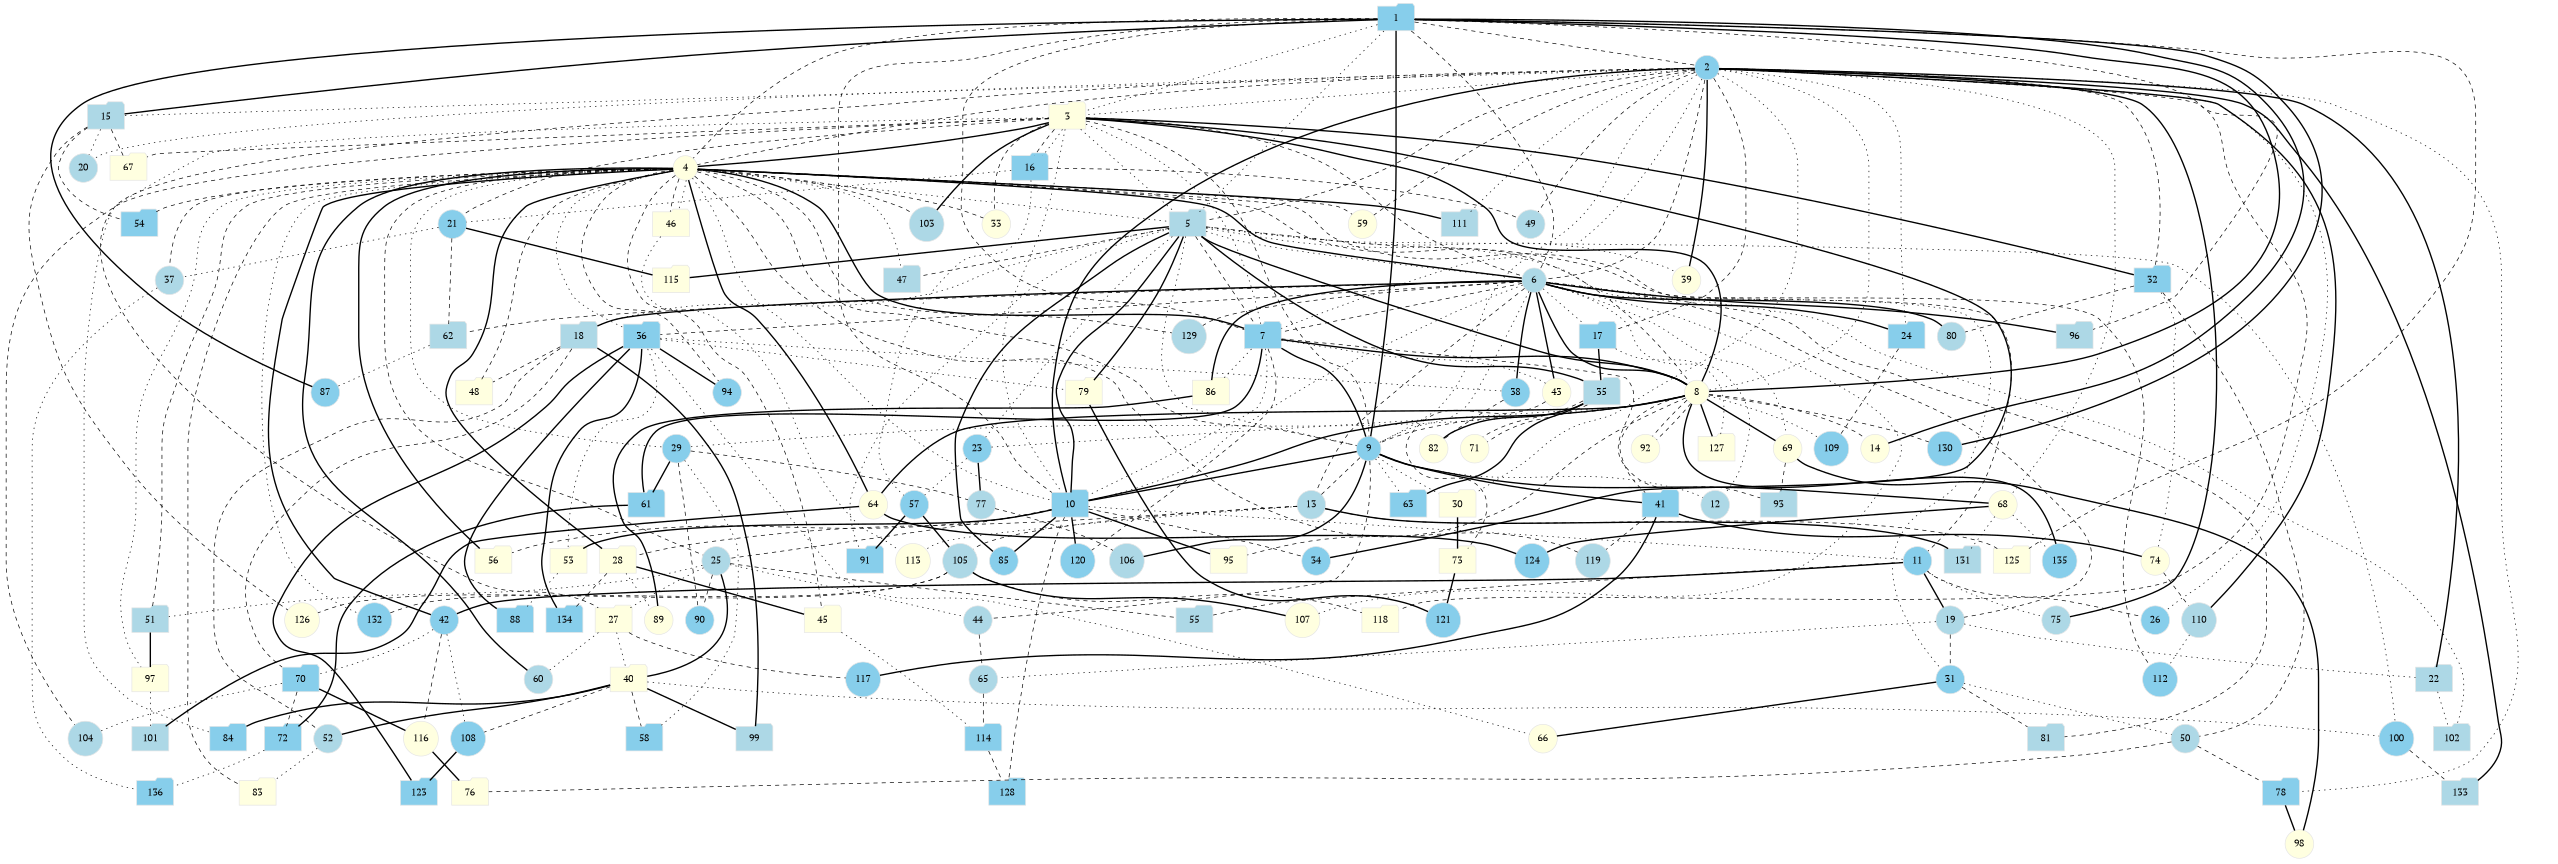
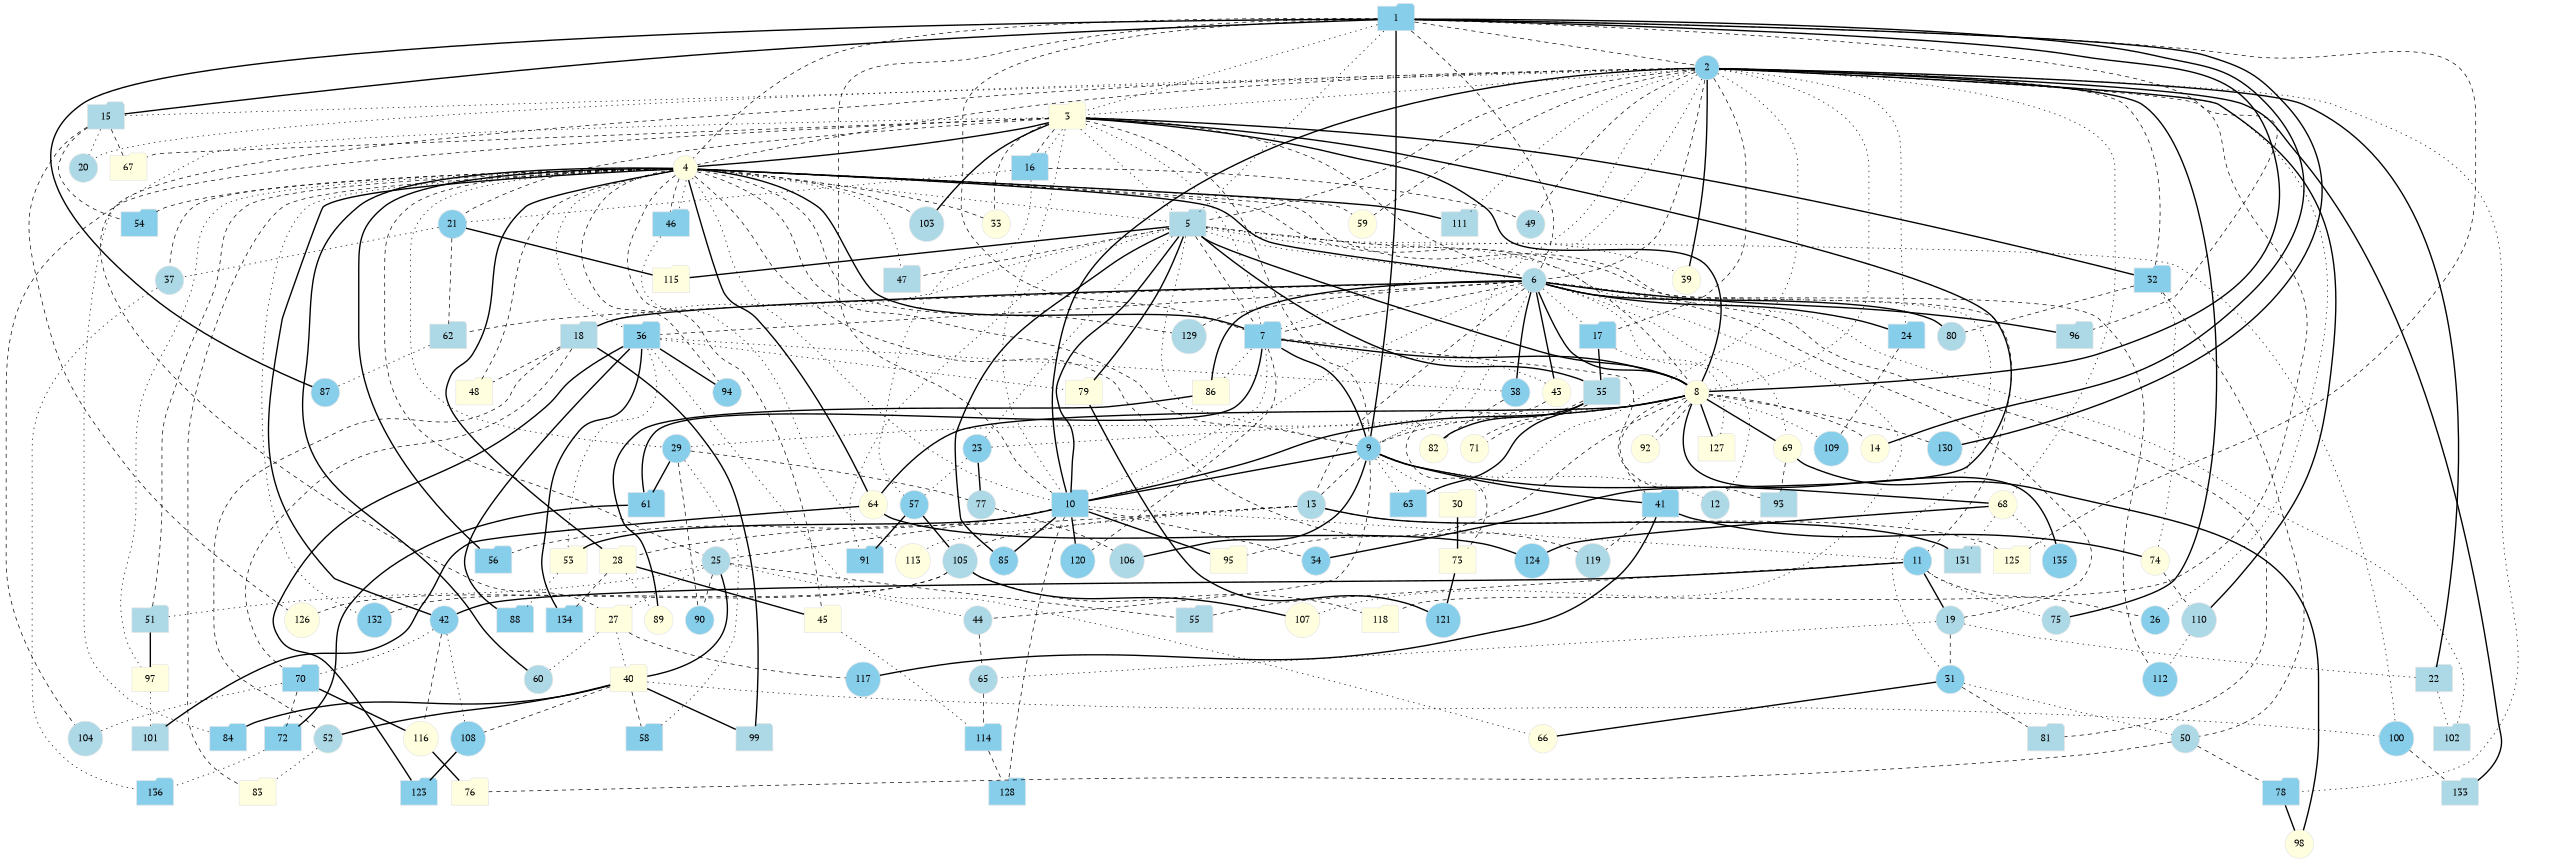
node "46": fillcolor lightyellow -> skyblue
node "56": fillcolor lightyellow -> skyblue
